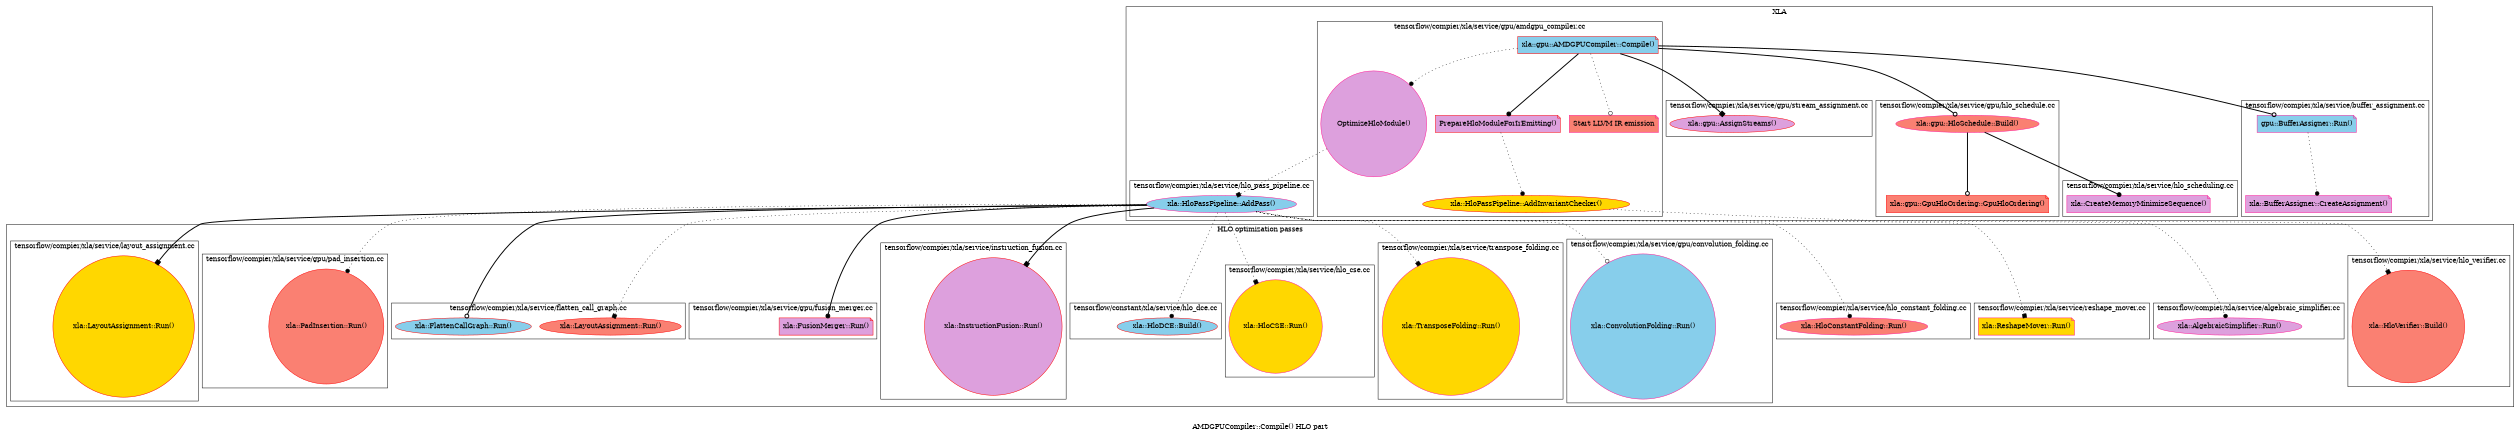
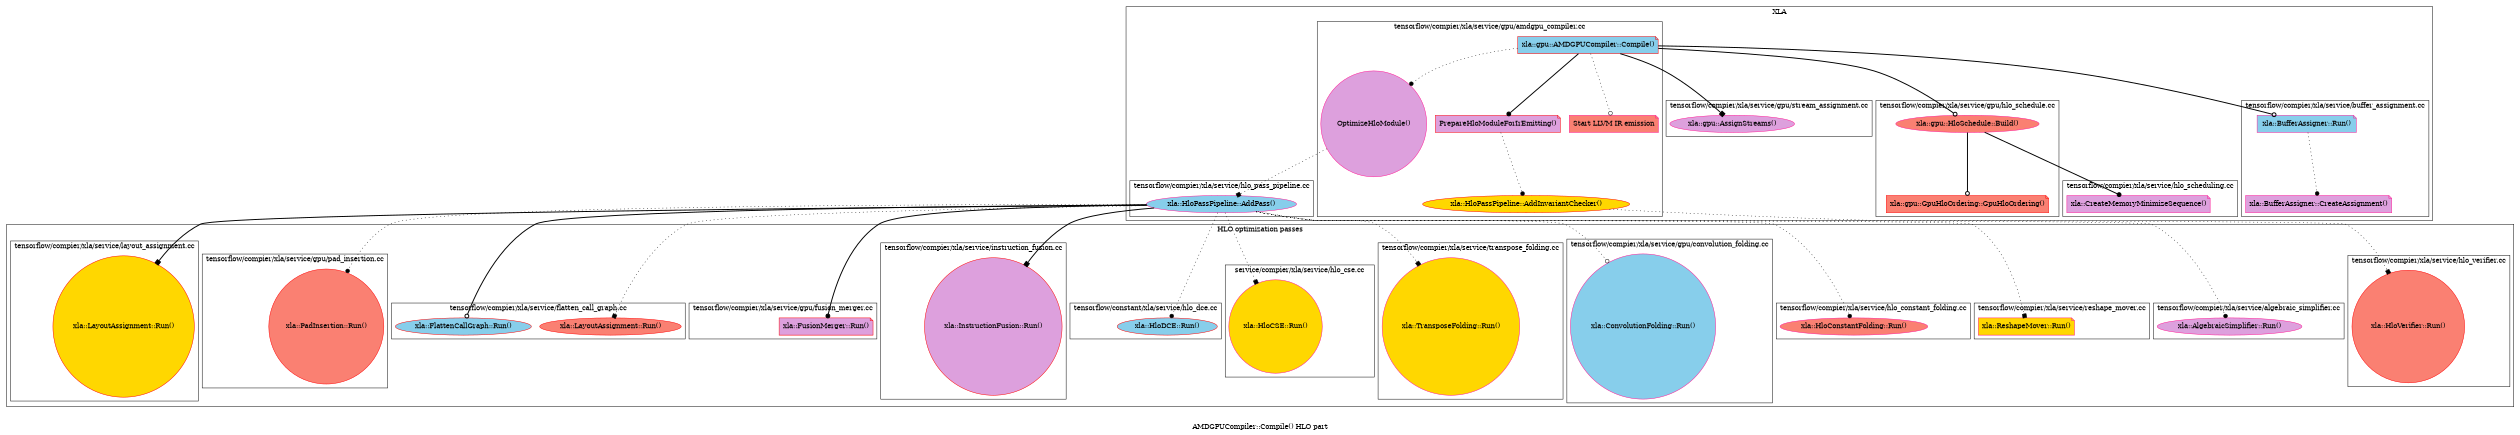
node "xla::gpu::AssignStreams()": color red -> deeppink
node "gpu::BufferAssigner::Run()": label "gpu::BufferAssigner::Run()" -> "xla::BufferAssigner::Run()"
cluster "tensorflow/compier/xla/service/hlo_cse.cc": label "tensorflow/compier/xla/service/hlo_cse.cc" -> "service/compier/xla/service/hlo_cse.cc"
node "xla::HloDCE::Build()": label "xla::HloDCE::Build()" -> "xla::HloDCE::Run()"
node "xla::HloVerifier::Build()": label "xla::HloVerifier::Build()" -> "xla::HloVerifier::Run()"
